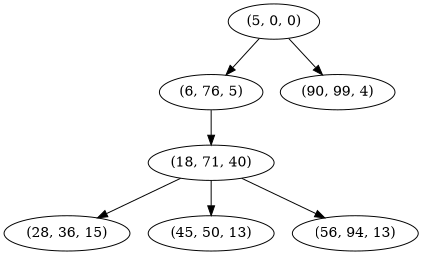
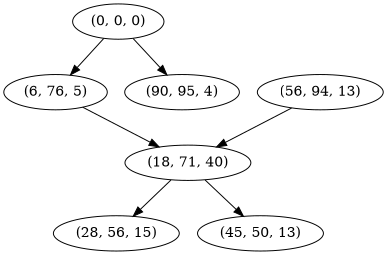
node "(5, 0, 0)": label "(5, 0, 0)" -> "(0, 0, 0)"
node "(90, 99, 4)": label "(90, 99, 4)" -> "(90, 95, 4)"
edge "(18, 71, 40)" -> "(56, 94, 13)": reversed
node "(28, 36, 15)": label "(28, 36, 15)" -> "(28, 56, 15)"
